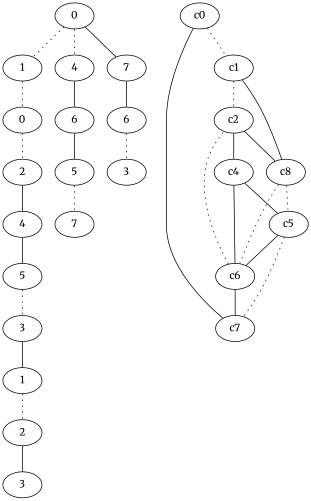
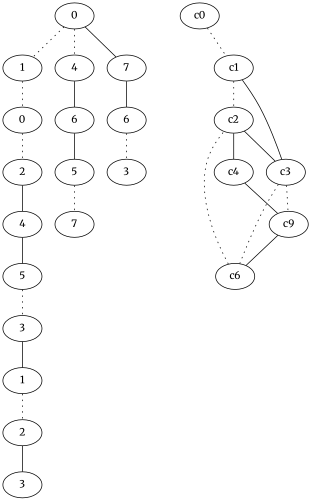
node "c8": label "c8" -> "c3"
edge "c4" -- "c6": removed
node "c5": label "c5" -> "c9"
node "c7": removed
